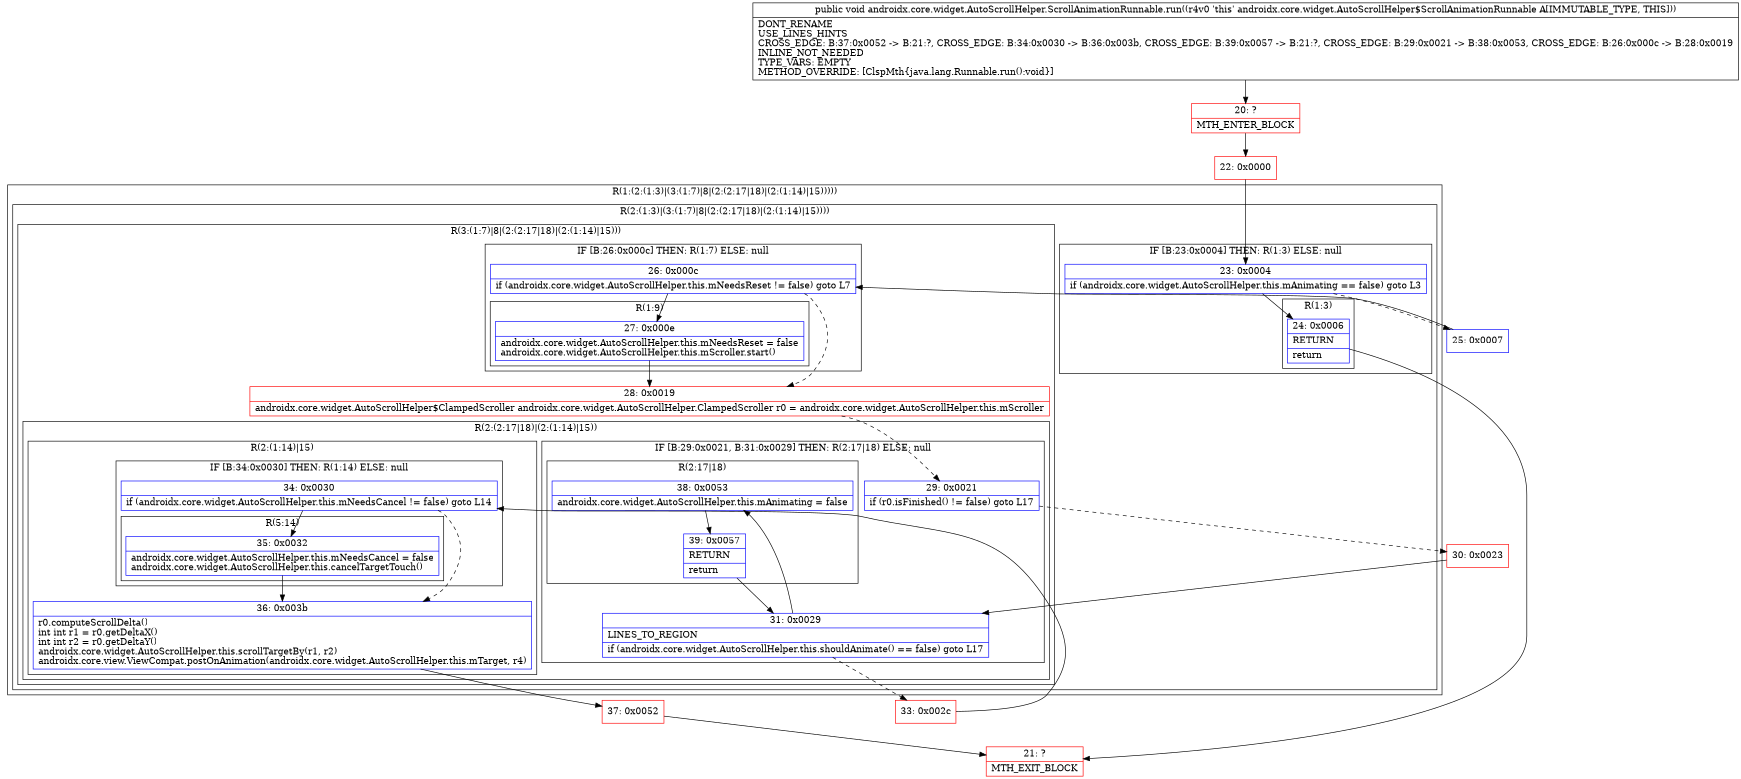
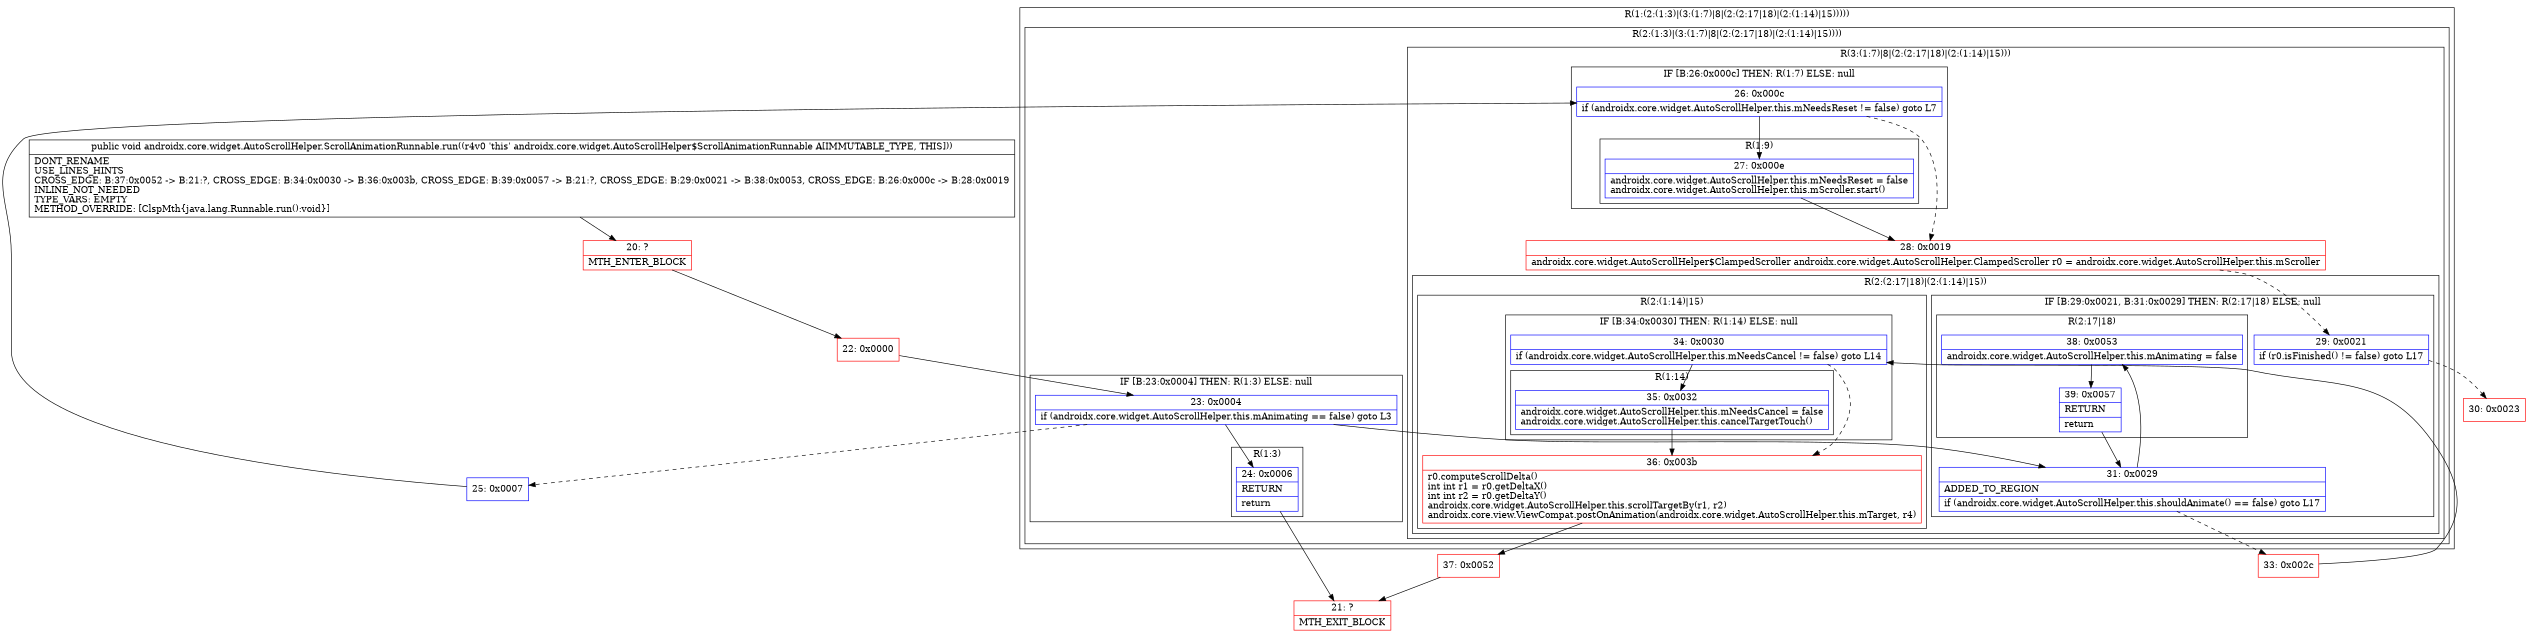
cluster "R(5:14)": label "R(5:14)" -> "R(1:14)"
edge "30: 0x0023" -> "31: 0x0029": now "23: 0x0004" -> "31: 0x0029"
node "36: 0x003b": color blue -> red
node "31: 0x0029": text "LINES_TO_REGION" -> "ADDED_TO_REGION"
